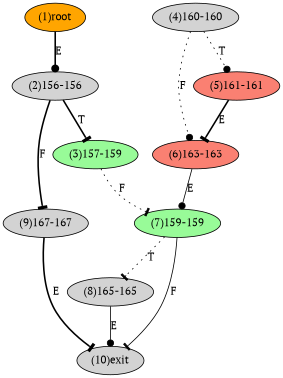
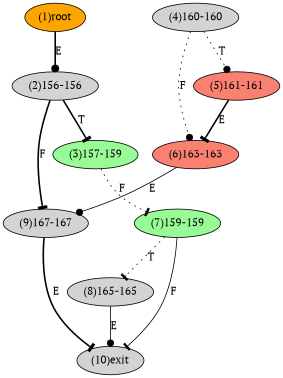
edge "(6)163-163" -> "(7)159-159": now "(6)163-163" -> "(9)167-167"
